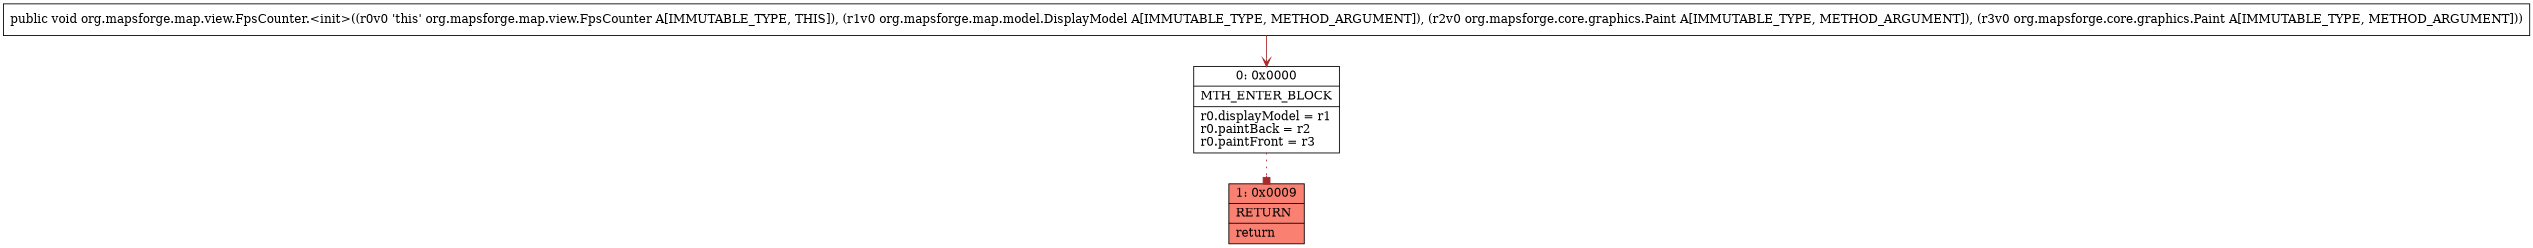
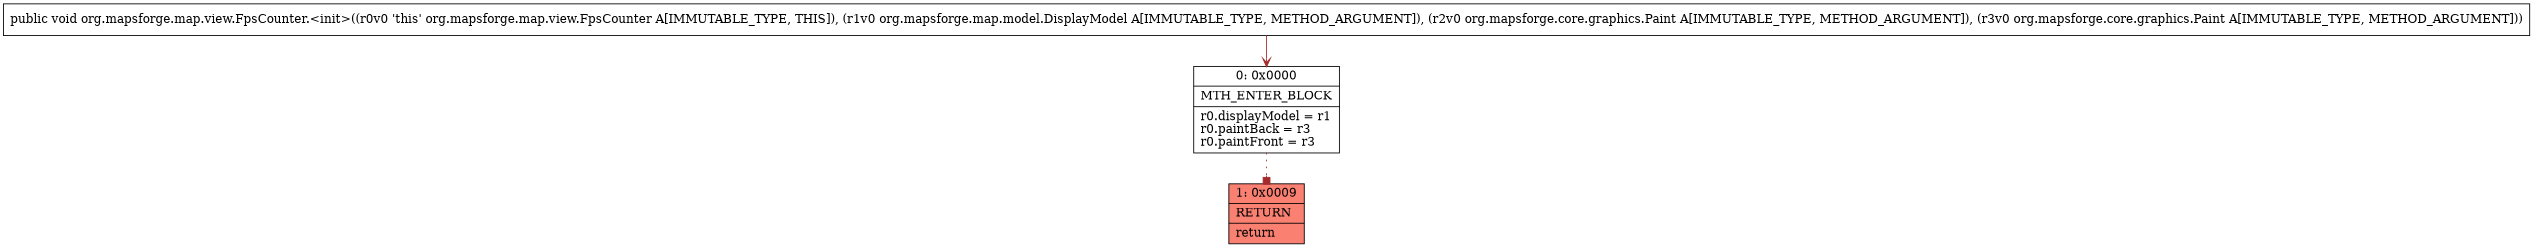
node "0: 0x0000": text "r0.paintBack = r2" -> "r0.paintBack = r3"
